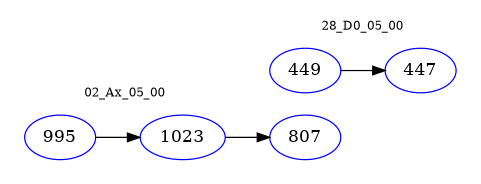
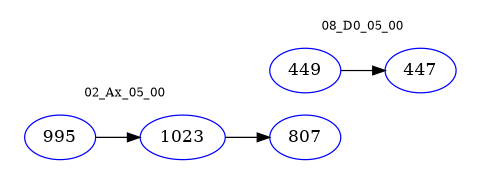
cluster "28_D0_05_00": label "28_D0_05_00" -> "08_D0_05_00"
